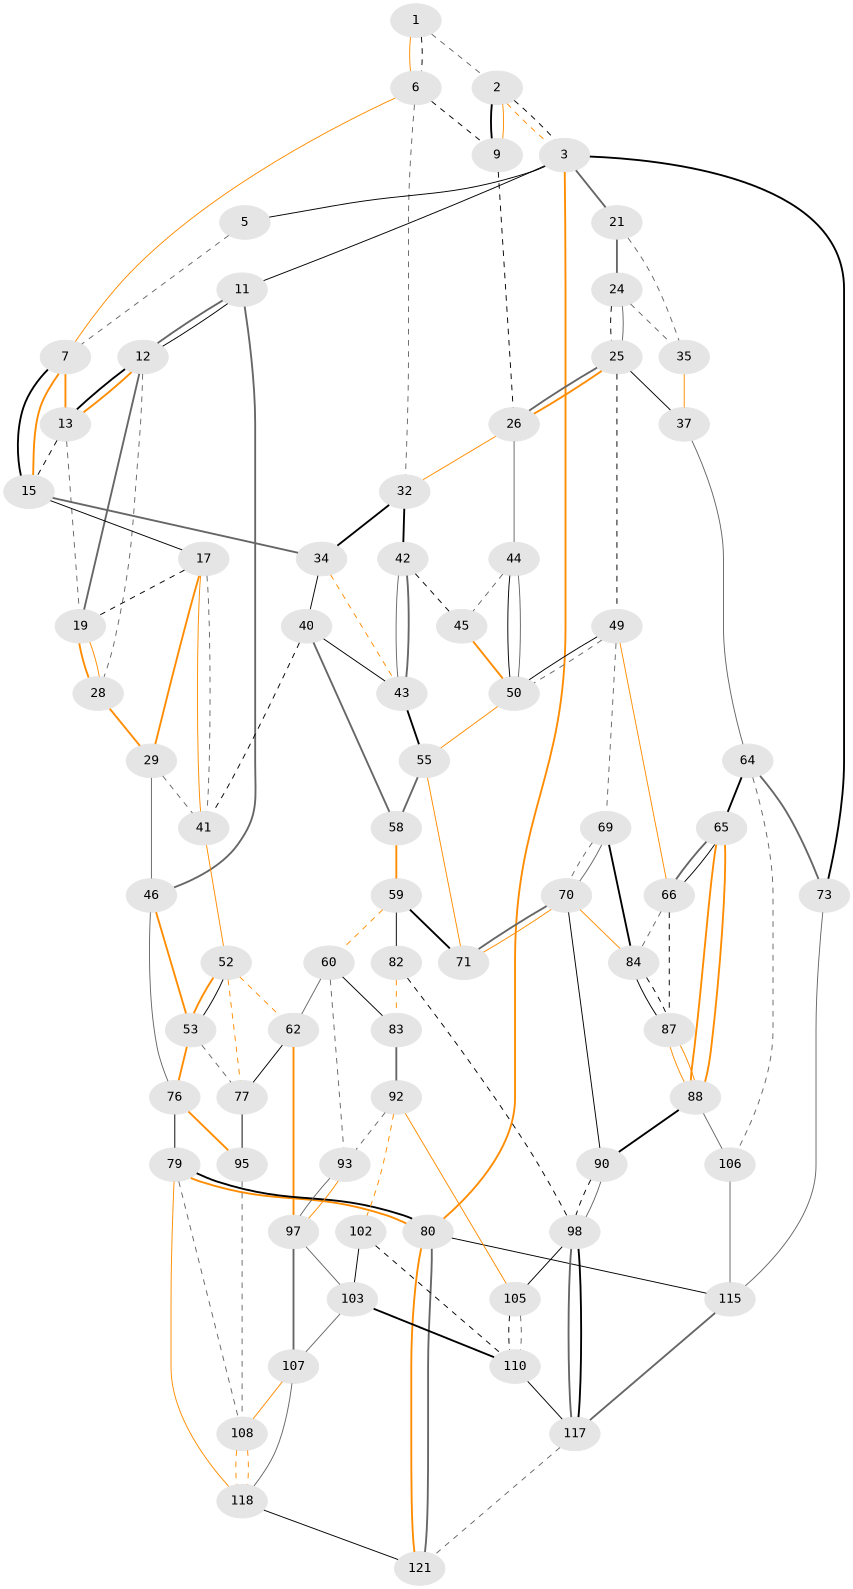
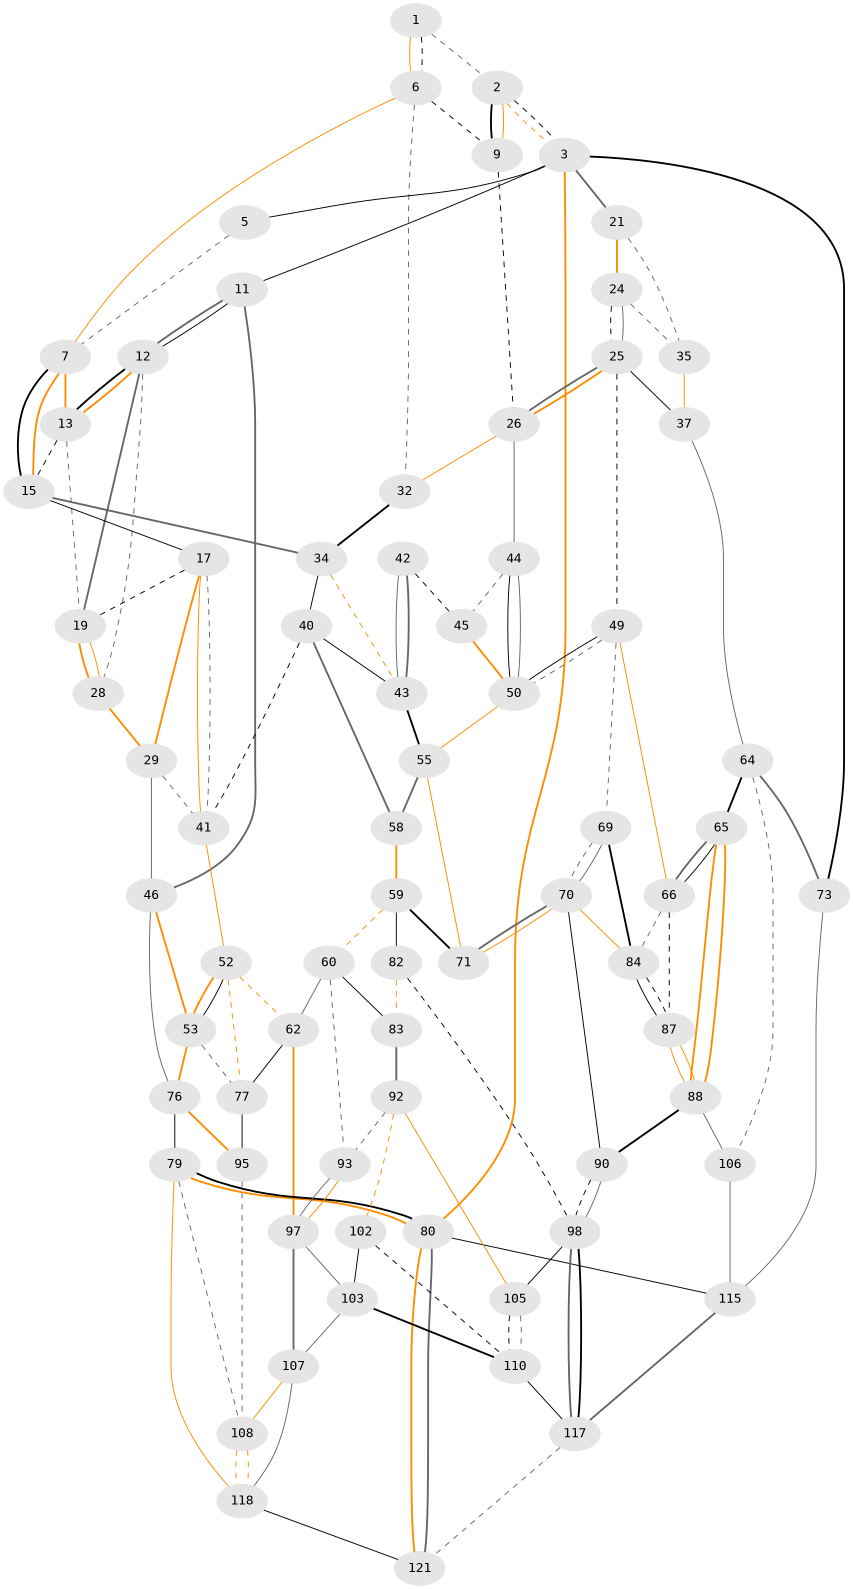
edge "21" -- "24": color gray40 -> darkorange
edge "32" -- "42": removed
